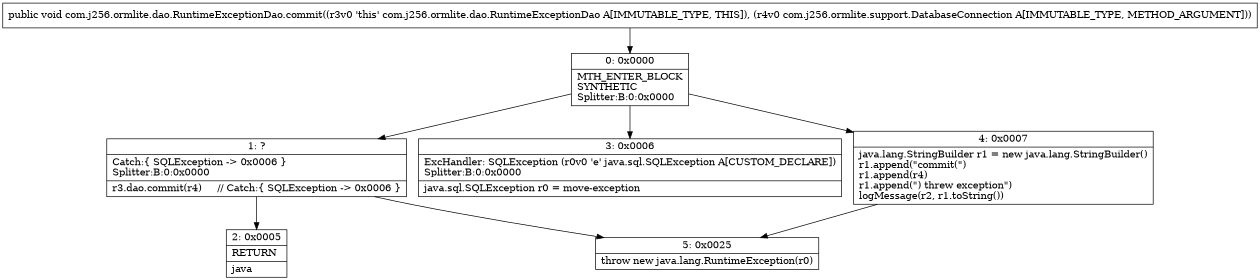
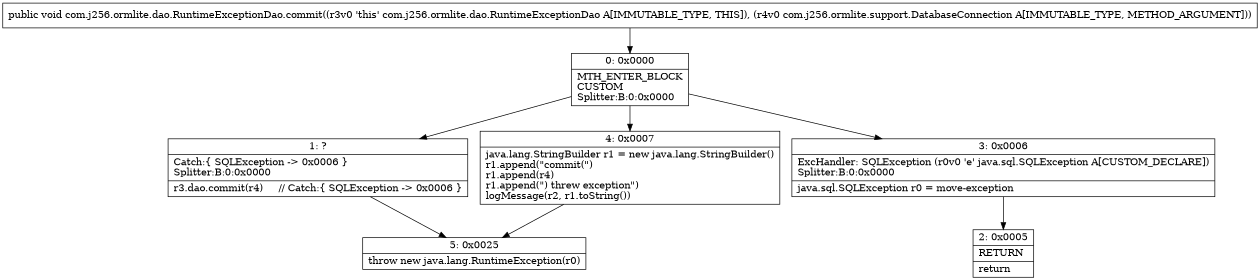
node "0: 0x0000": text "SYNTHETIC" -> "CUSTOM"
edge "1: ?" -> "2: 0x0005": now "3: 0x0006" -> "2: 0x0005"
node "2: 0x0005": text "java" -> "return"
